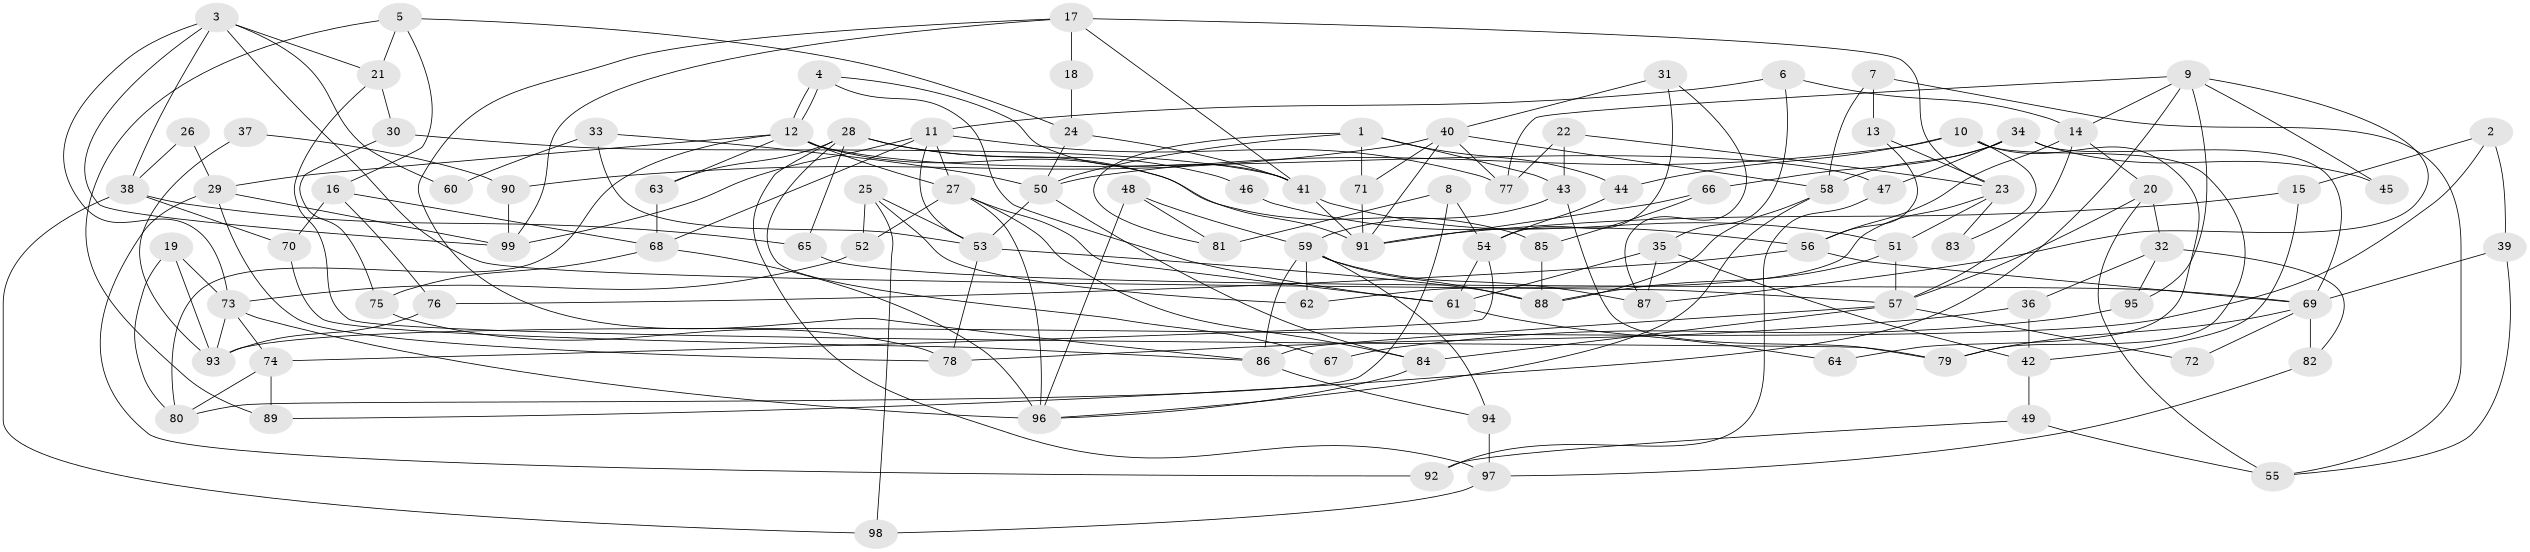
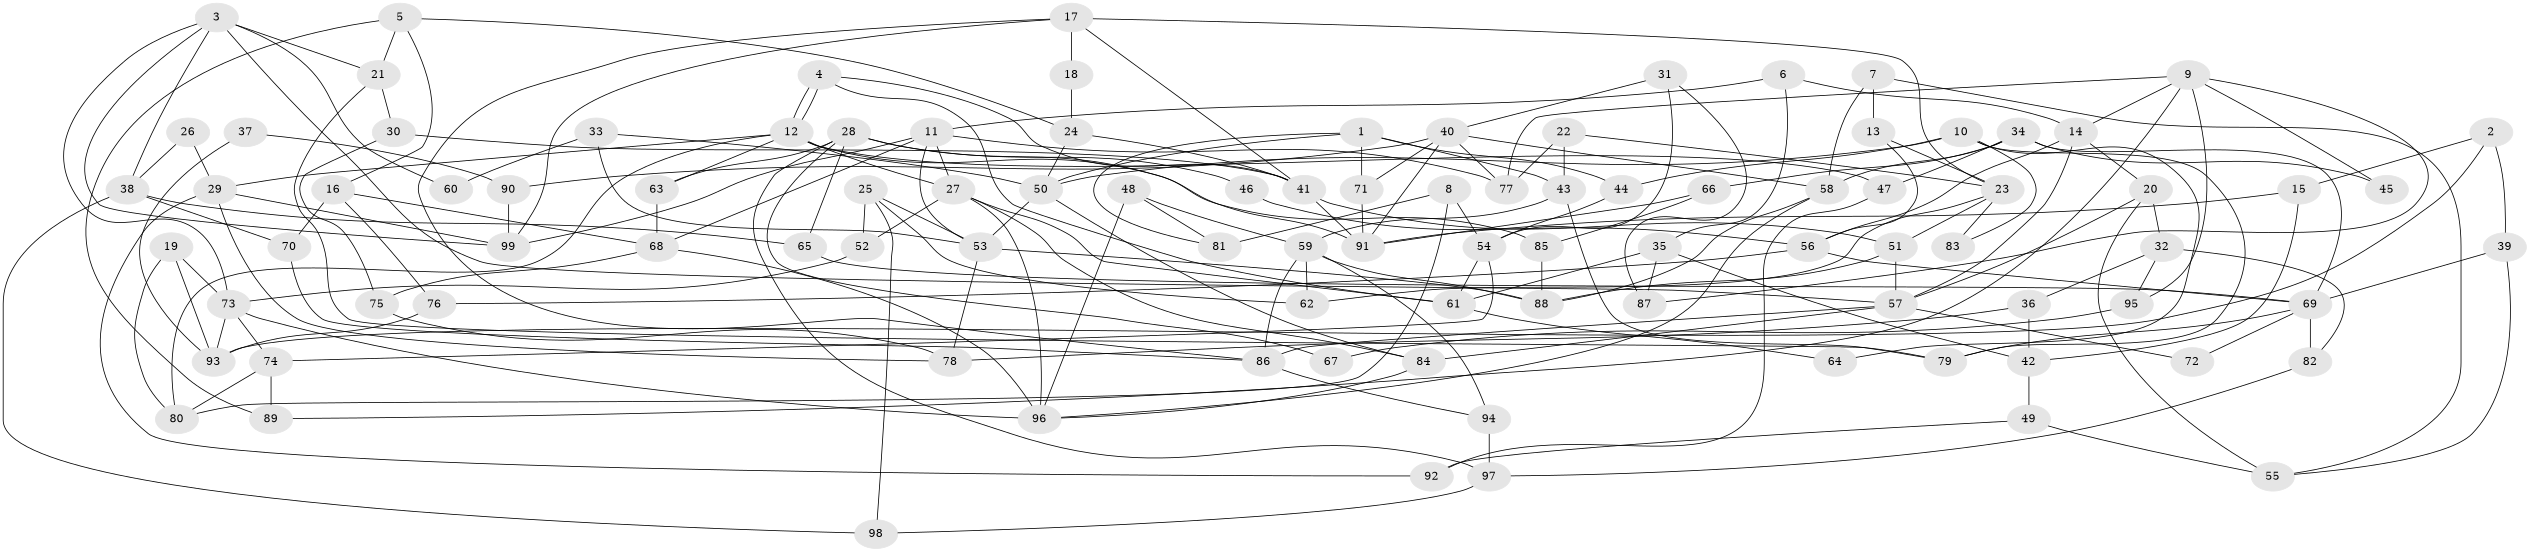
edge "59" -- "87": removed
